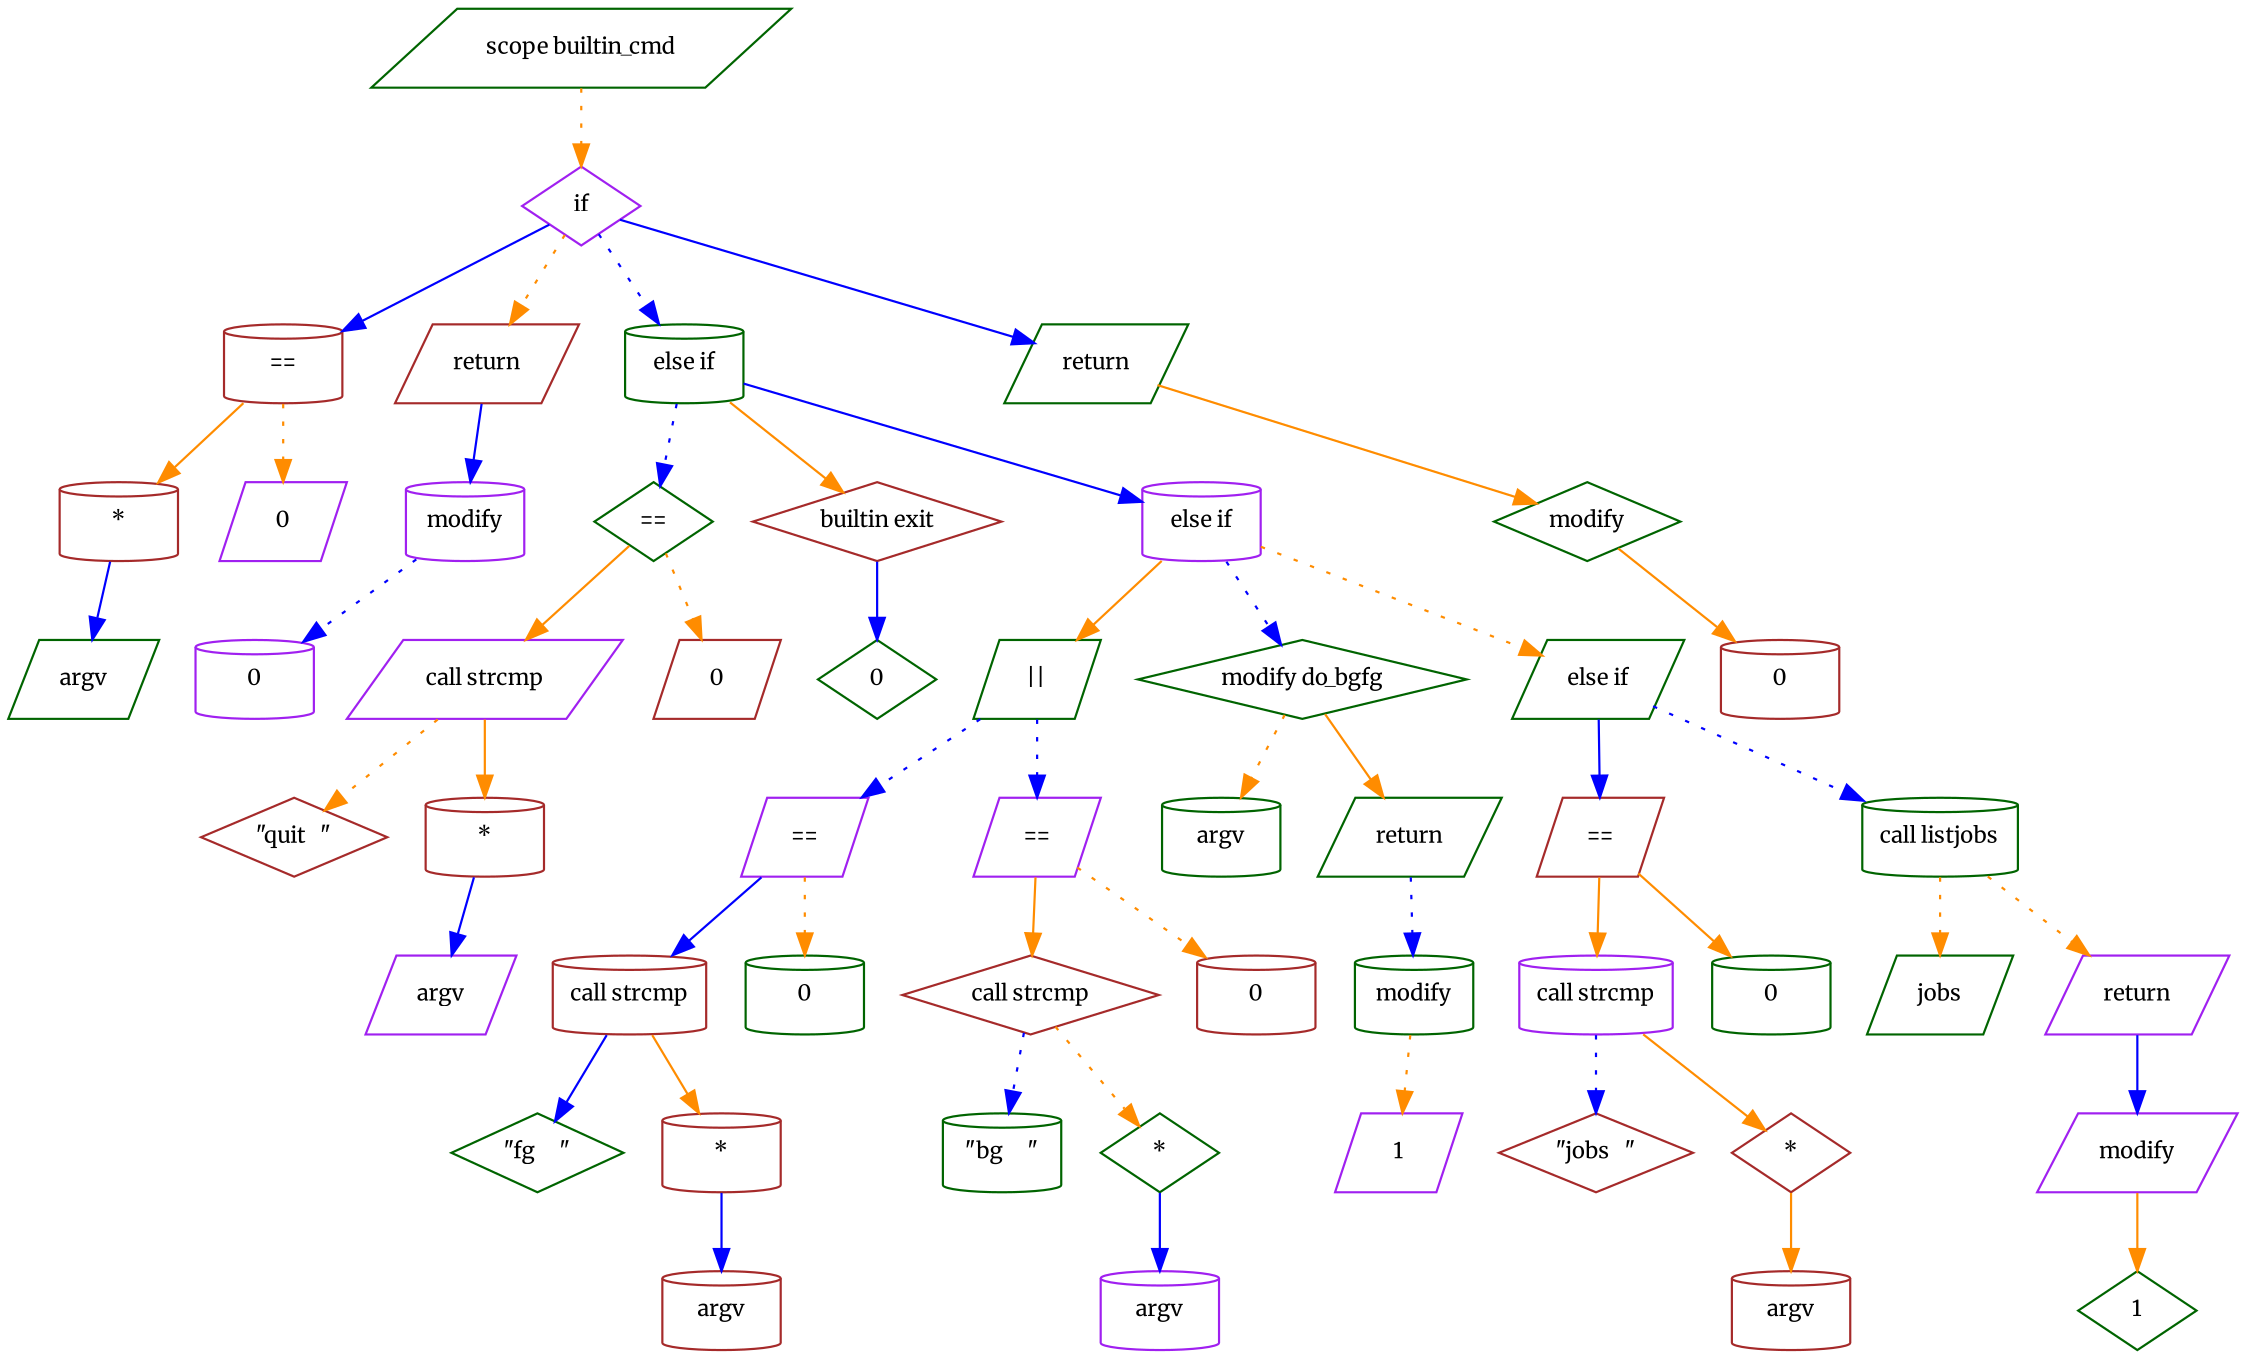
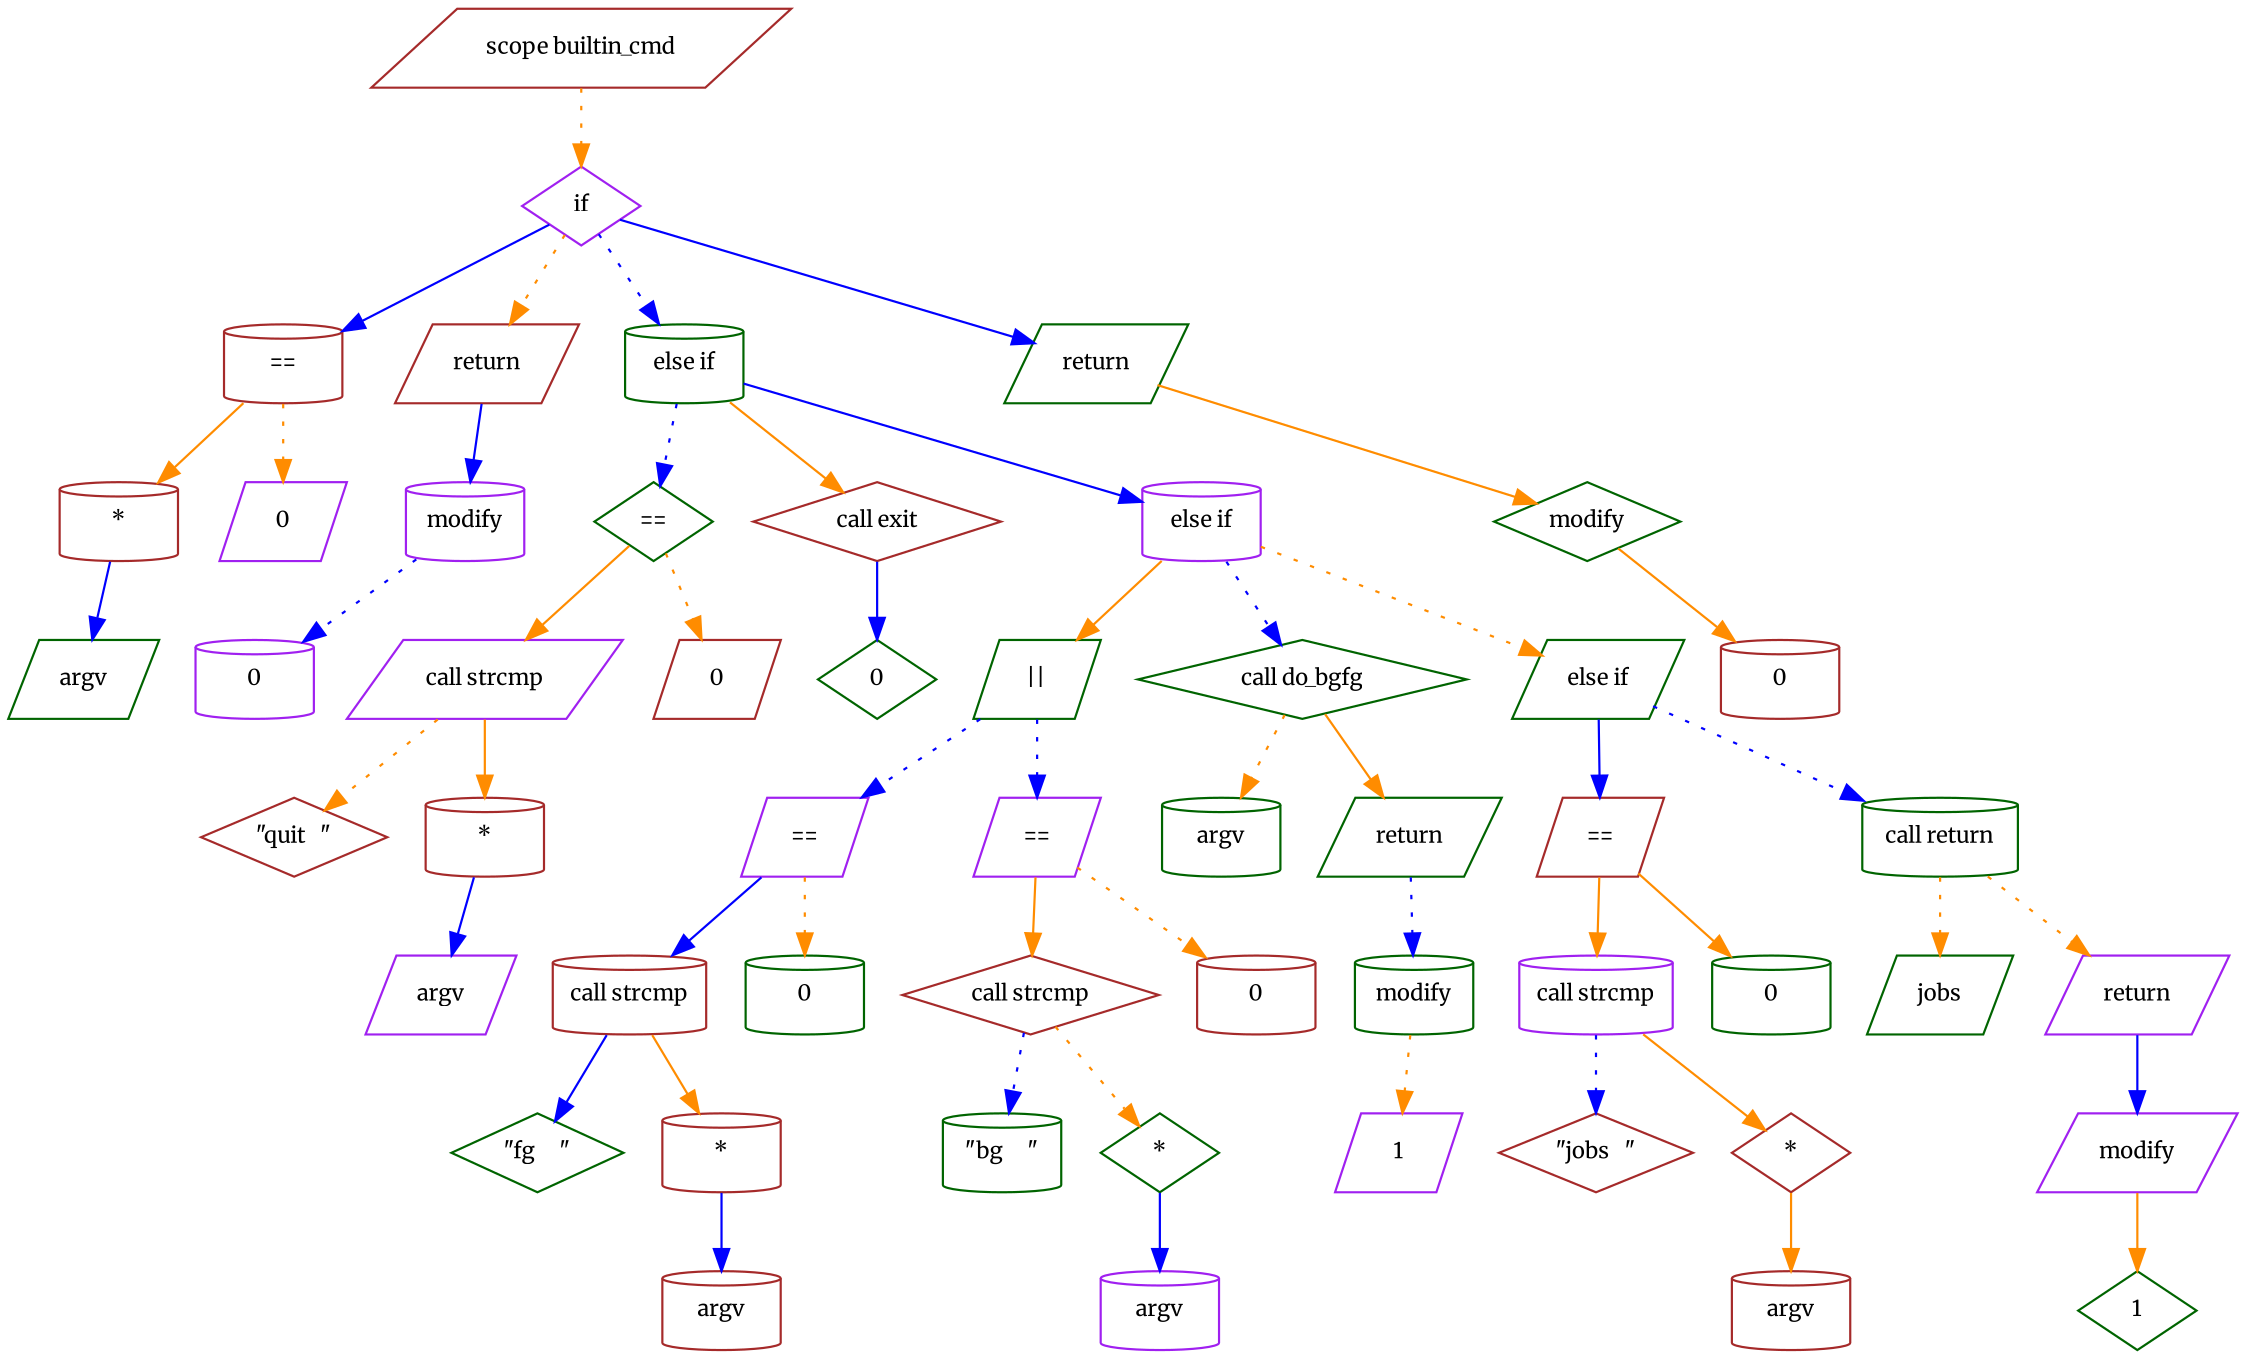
node "scope builtin_cmd": color darkgreen -> brown
node "builtin exit": label "builtin exit" -> "call exit"
node "modify do_bgfg": label "modify do_bgfg" -> "call do_bgfg"
node "call listjobs": label "call listjobs" -> "call return"
